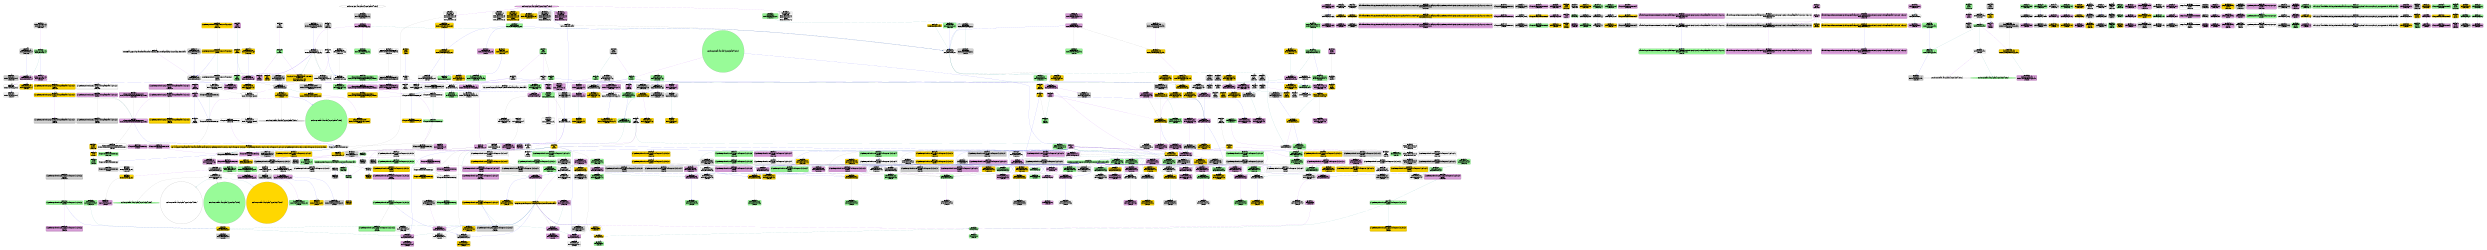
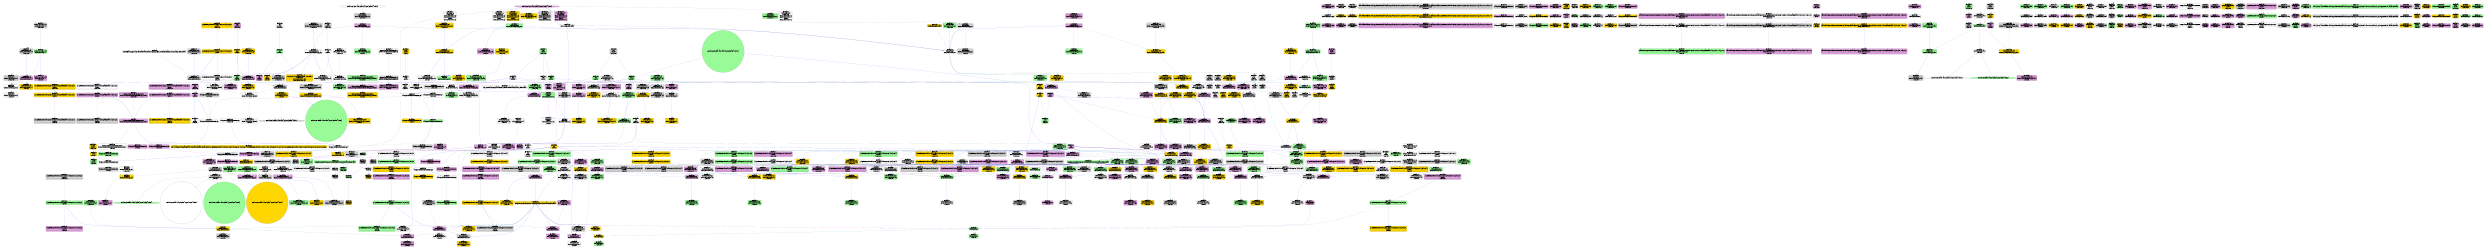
node "CE0x59837d0": text "security/selinux/hooks.c,1582" -> "popsection/selinux/hooks.c,1582"
